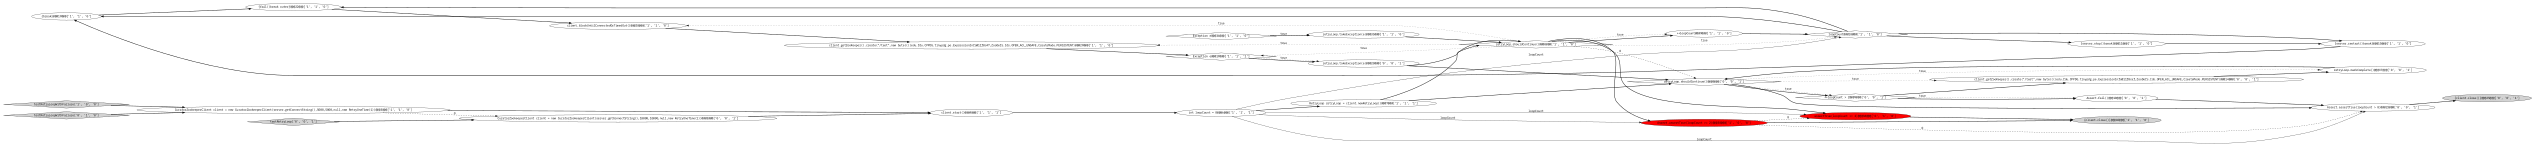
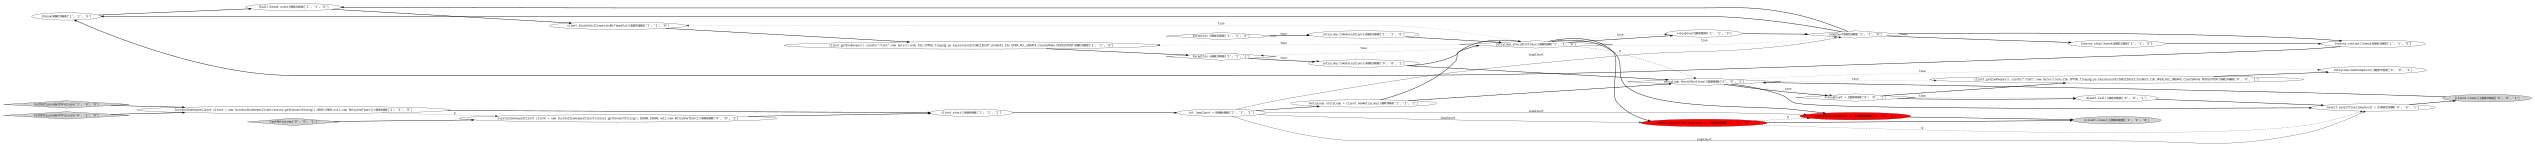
edge "retryLoop.markComplete()@@@17@@@['0', '0', '1']" -> "retryLoop.shouldContinue()@@@8@@@['0', '0', '1']": now "{client.close()}@@@25@@@['0', '0', '1']" -> "retryLoop.shouldContinue()@@@8@@@['0', '0', '1']"
